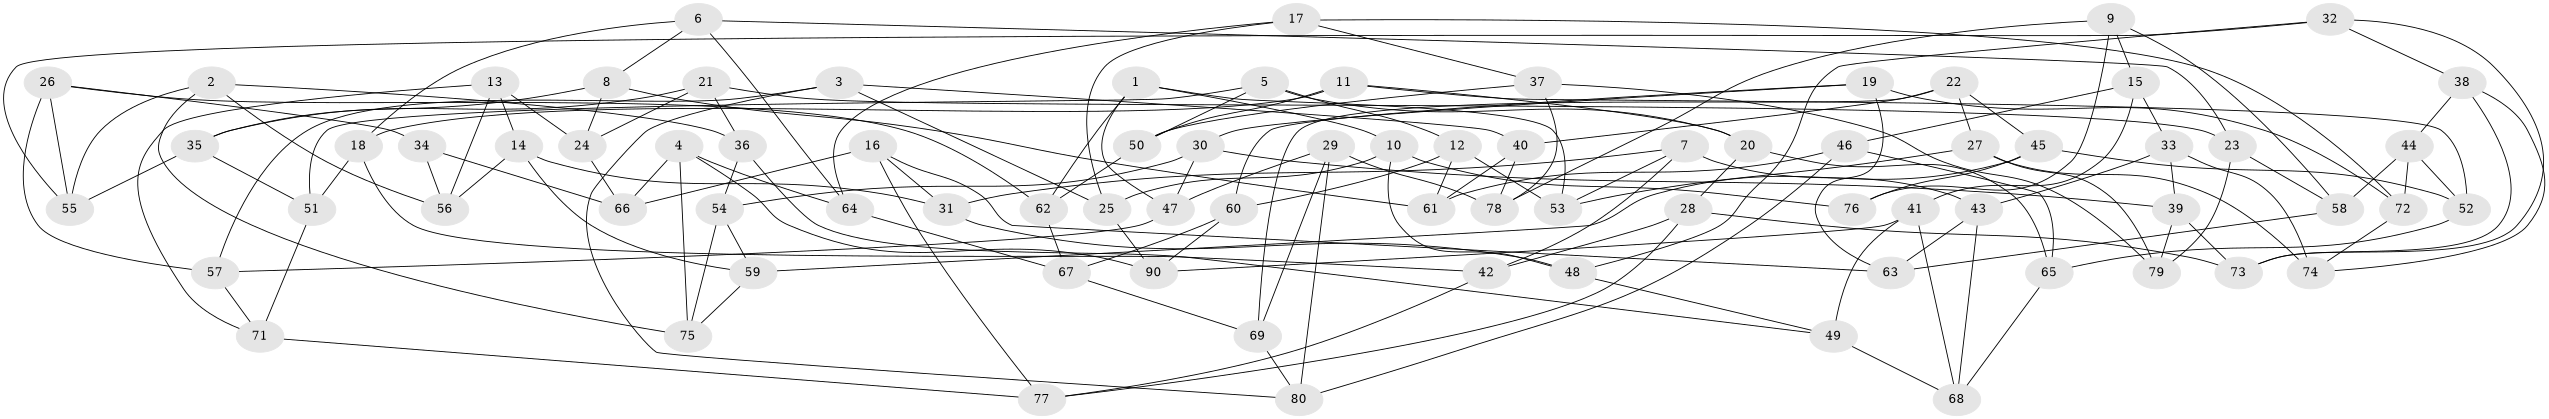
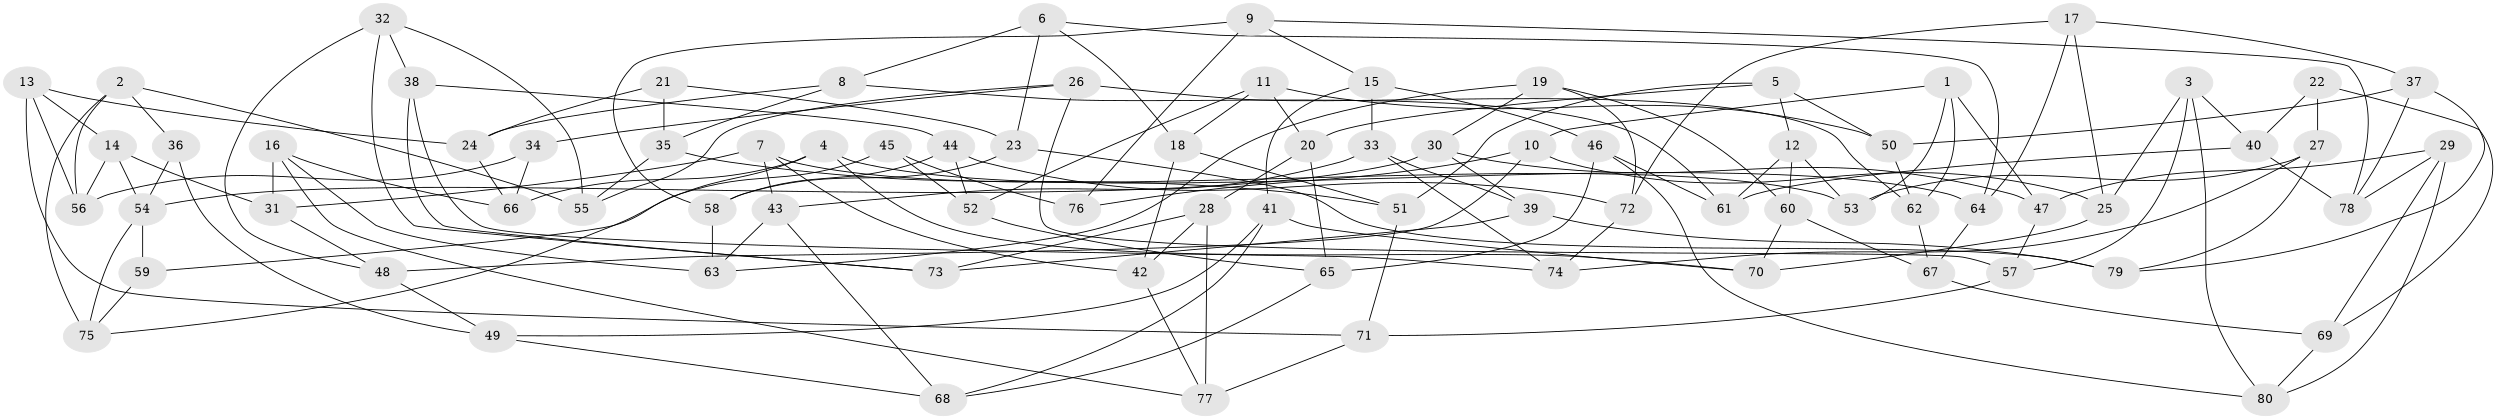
edge "21" -- "36": removed
edge "22" -- "45": removed
edge "14" -- "59": now "14" -- "54"
node "90": label "90" -> "70"
